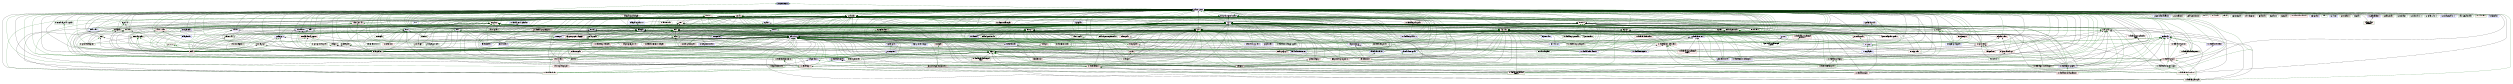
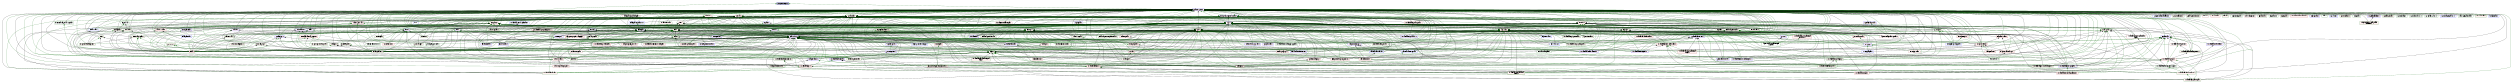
node "InteractiveTool Detector.h": label "InteractiveTool Detector.h" -> "MTTransactionallySafeAccess Detector.h"
